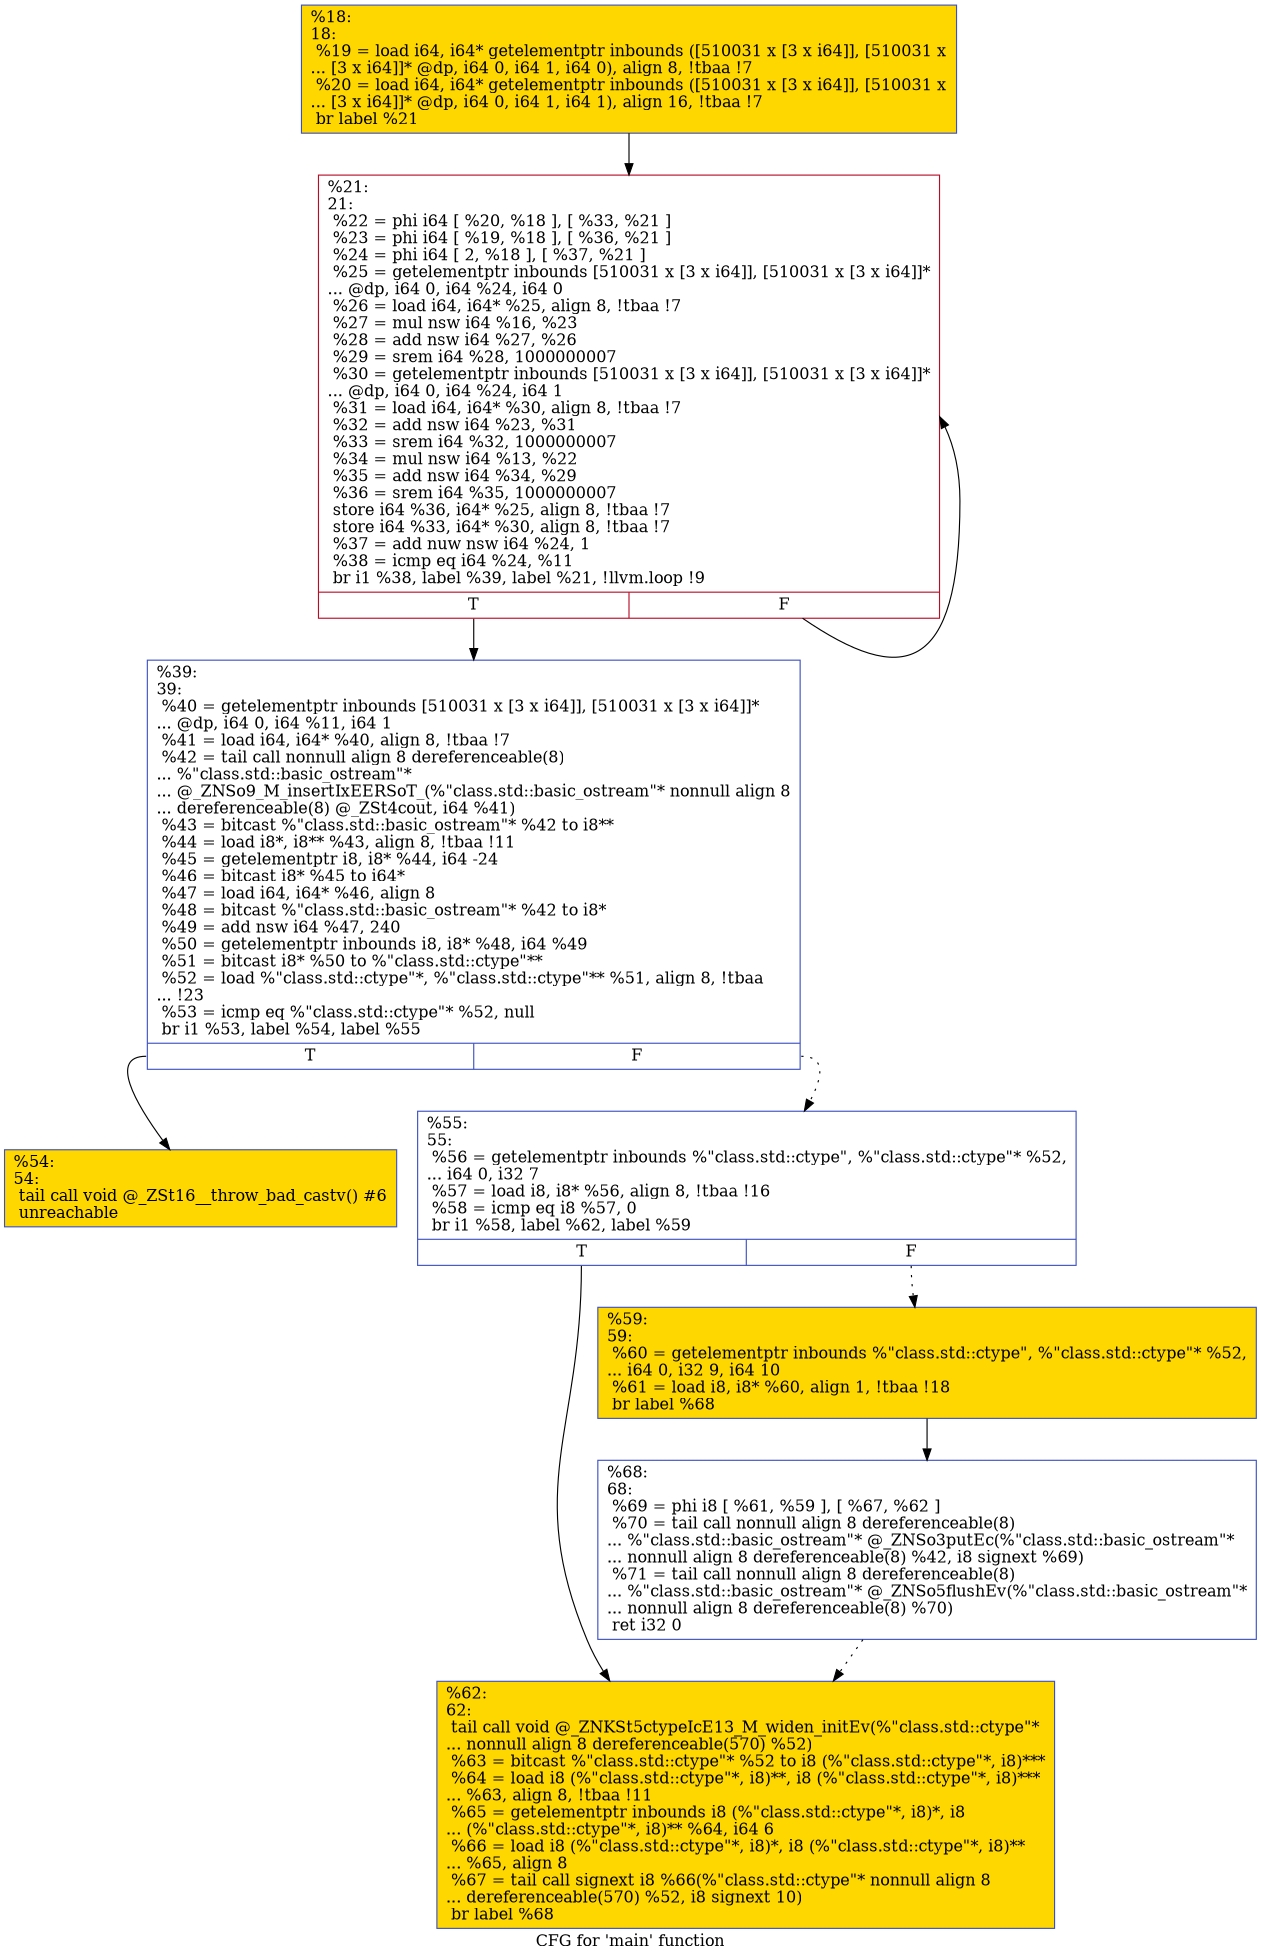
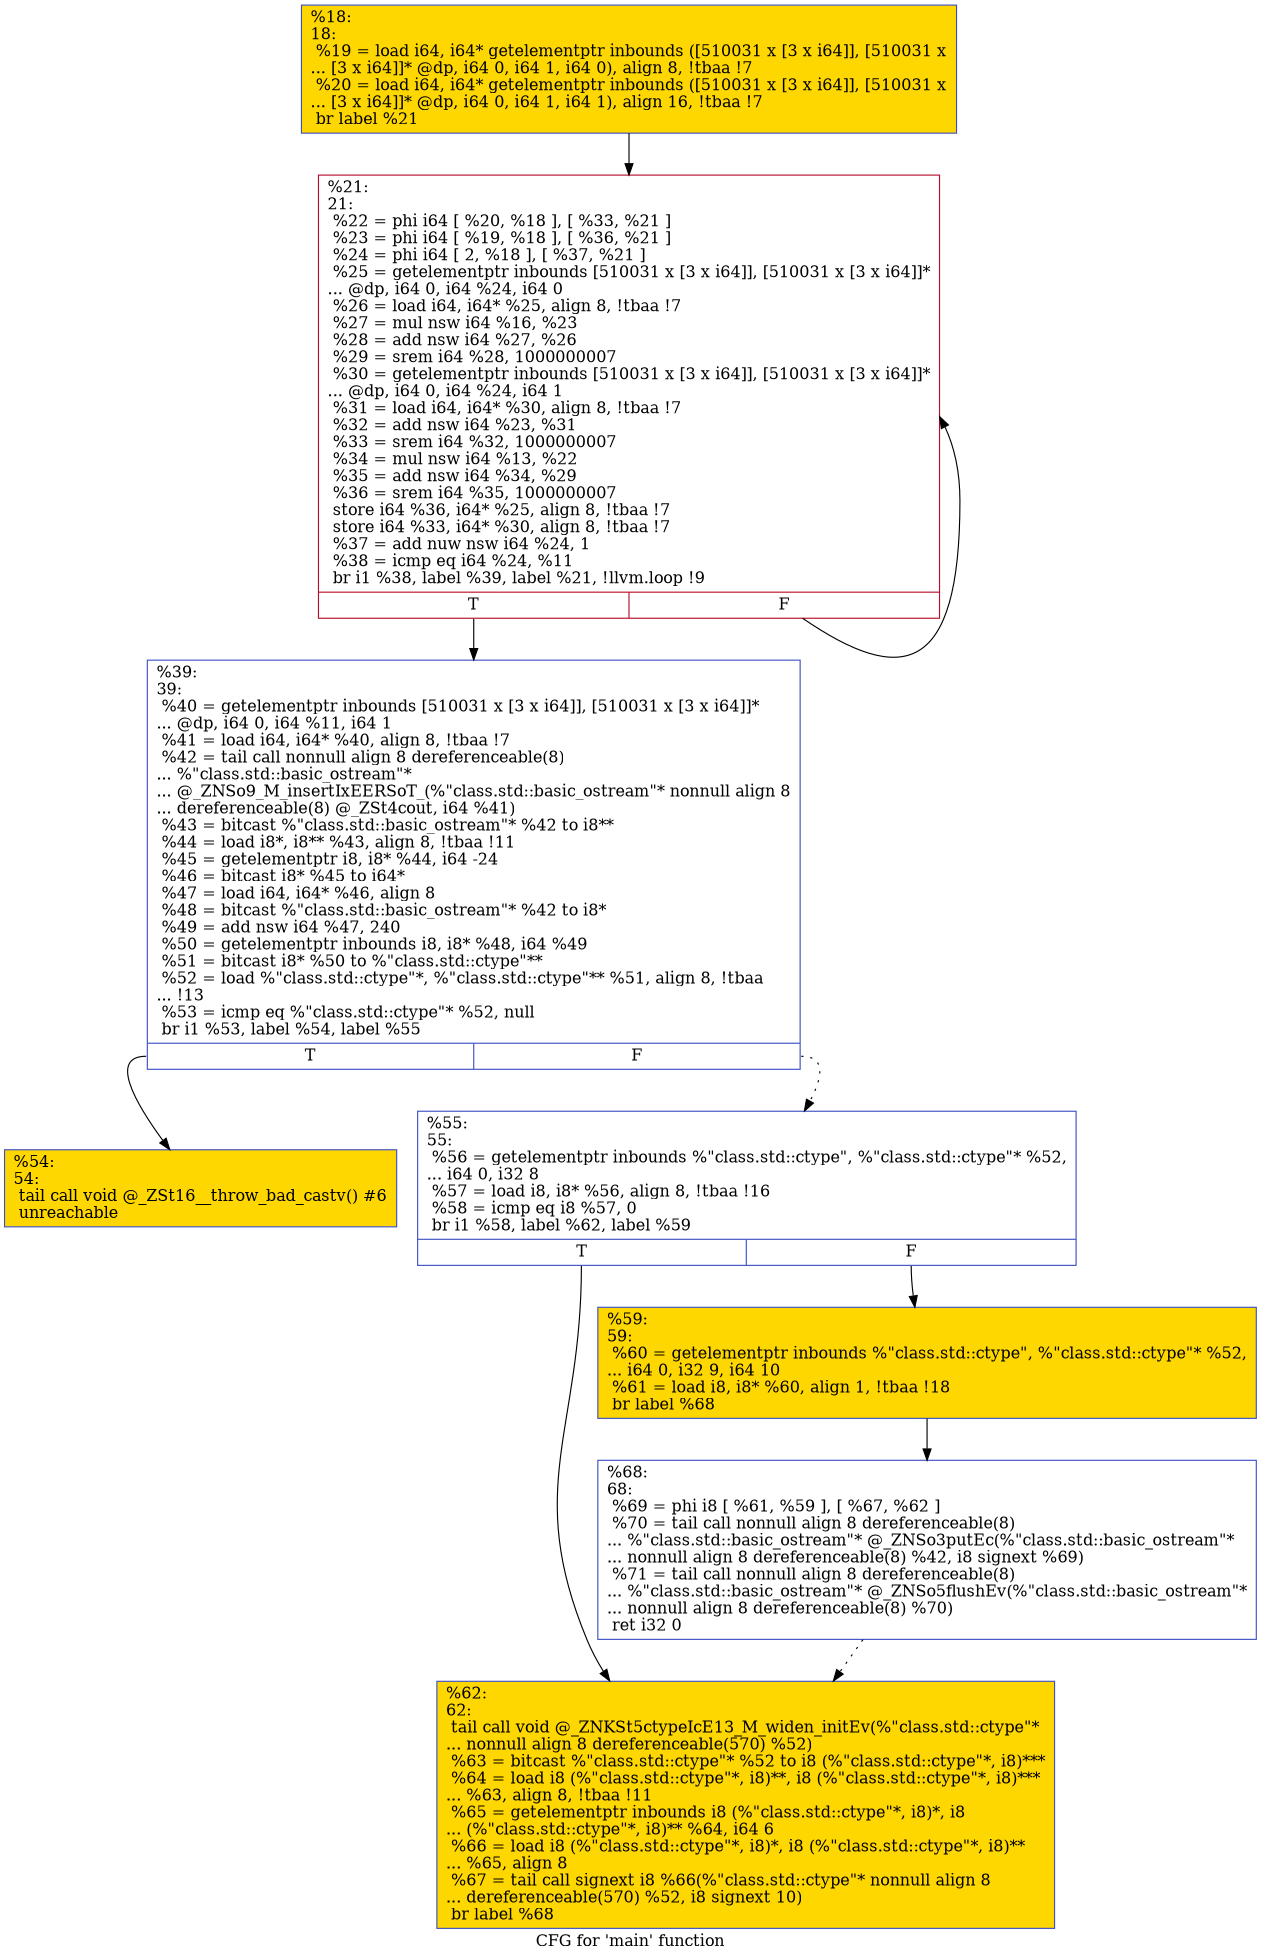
node "%39:": text "... !23" -> "... !13"
node "%55:": text "... i64 0, i32 7" -> "... i64 0, i32 8"
edge "%55:" -> "%59:": style dotted -> solid
